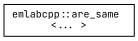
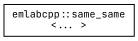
node "emlabcpp::are_same <... >": label "emlabcpp::are_same <... >" -> "emlabcpp::same_same <... >"
